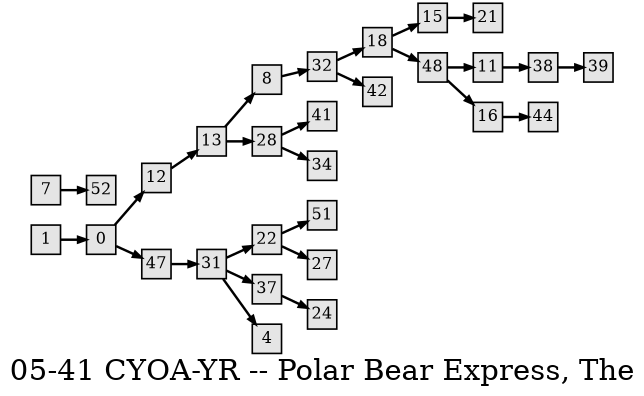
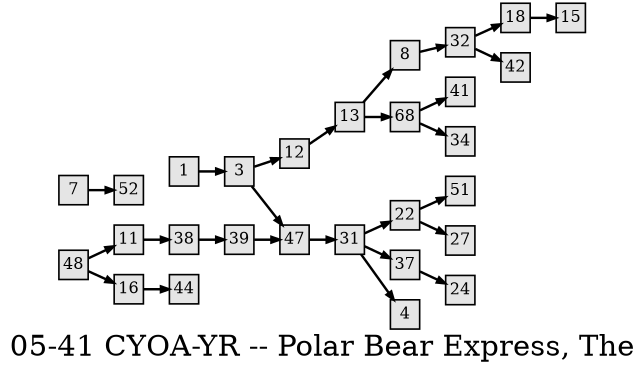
node "21": removed
edge "18" -> "48": removed
node "28": label "28" -> "68"
node "0": label "0" -> "3"
edge "39" -> "47": added
